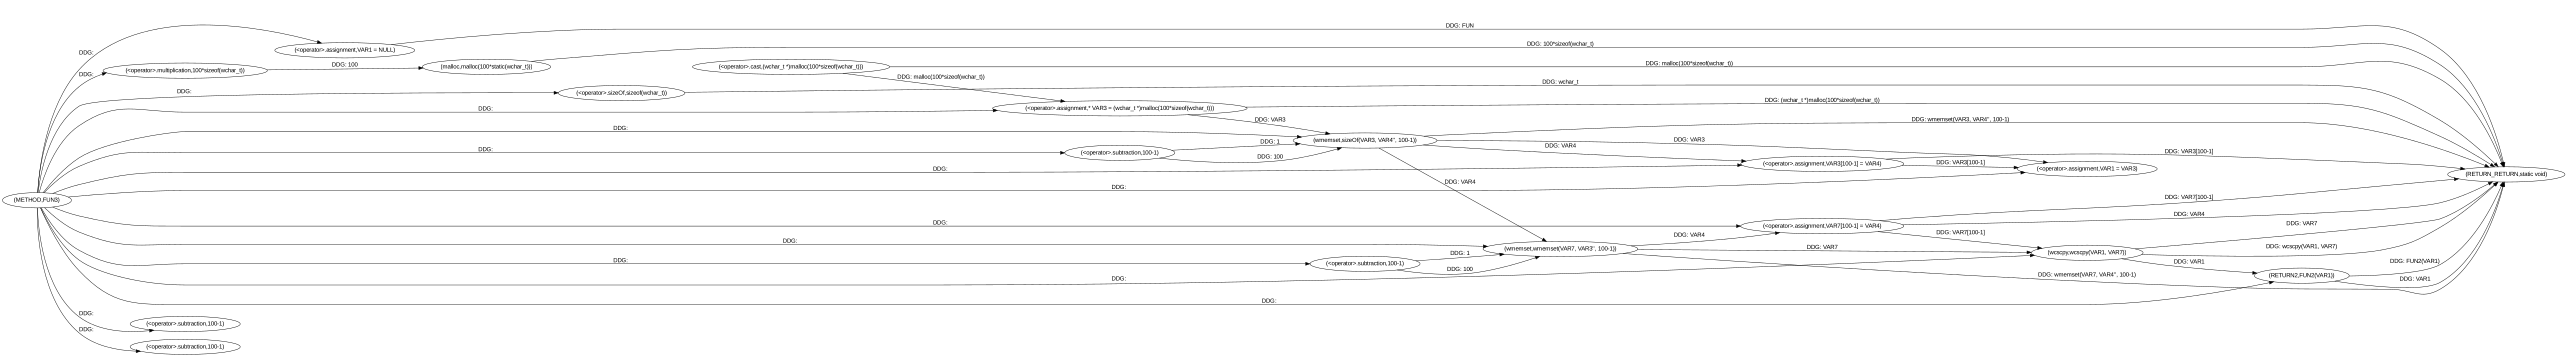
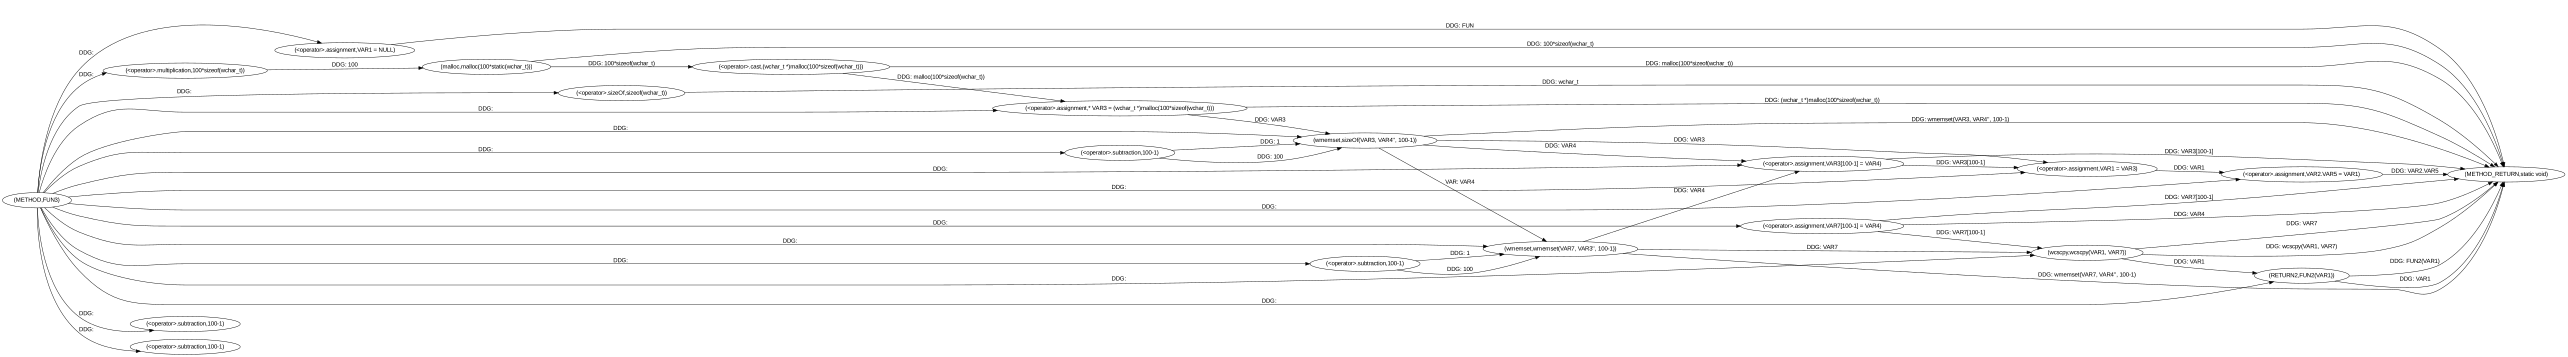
edge "(malloc,malloc(100*static(wchar_t)))" -> "(<operator>.cast,(wchar_t *)malloc(100*sizeof(wchar_t)))": added, label "DDG: 100*sizeof(wchar_t)"
node "(<operator>.assignment,VAR2.VAR5 = VAR1)": added
node "(RETURN_RETURN,static void)": label "(RETURN_RETURN,static void)" -> "(METHOD_RETURN,static void)"
edge "(wmemset,sizeOf(VAR3, VAR4'', 100-1))" -> "(wmemset,wmemset(VAR7, VAR3'', 100-1))": label "DDG: VAR4" -> "VAR: VAR4"
edge "(wmemset,wmemset(VAR7, VAR3'', 100-1))" -> "(<operator>.assignment,VAR7[100-1] = VAR4)": now "(wmemset,wmemset(VAR7, VAR3'', 100-1))" -> "(<operator>.assignment,VAR3[100-1] = VAR4)"
